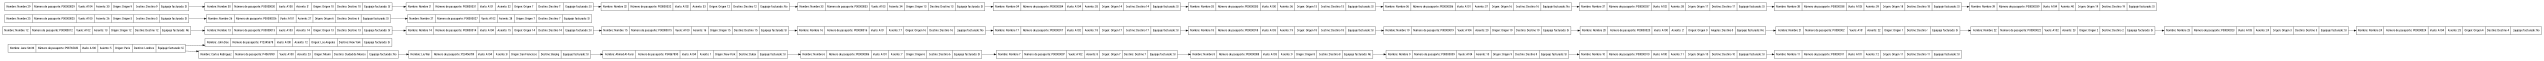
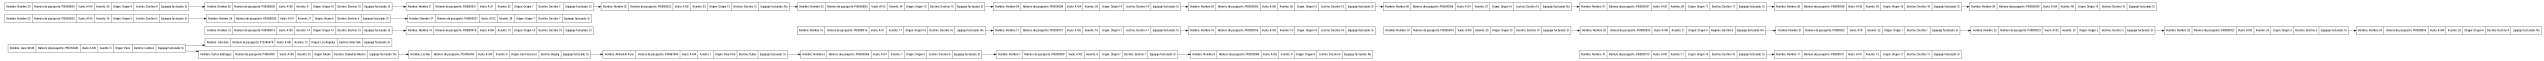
node "Nombre: Nombre 12": removed
node "Nombre: Nombre 15": removed
edge "Nombre: Nombre 18" -> "Nombre: Nombre 19": removed
node "Nombre: Nombre 9": removed
